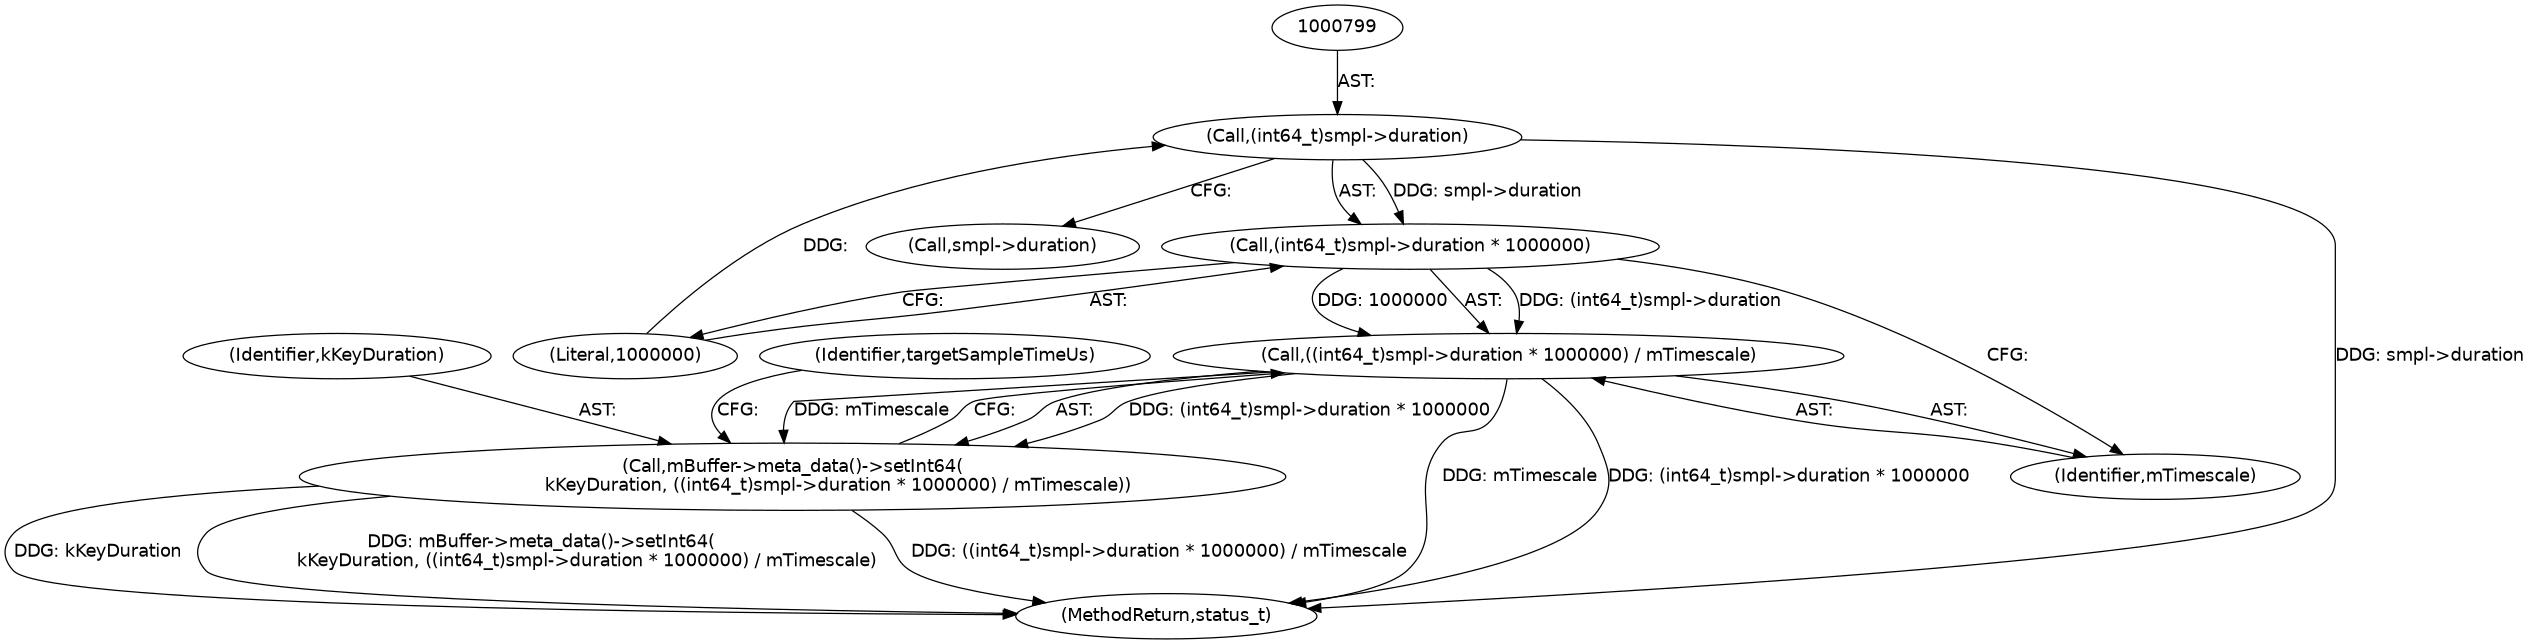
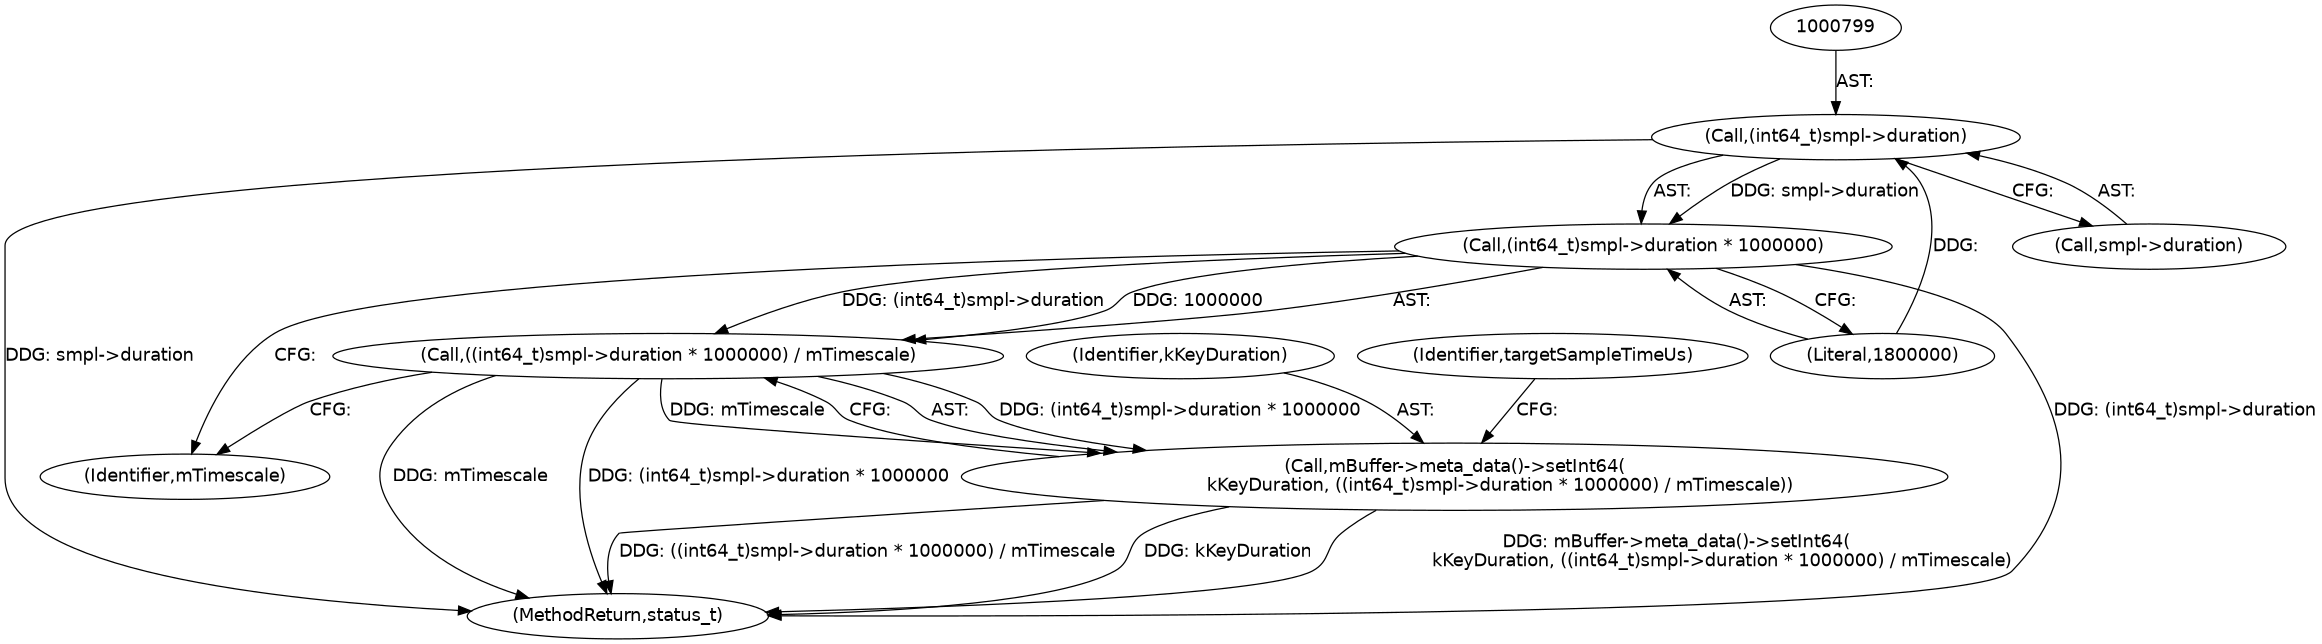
edge "(Call,smpl->duration)" -> "(Call,(int64_t)smpl->duration)": added, label "AST:"
node "(Literal,1000000)": label "(Literal,1000000)" -> "(Literal,1800000)"
edge "(Call,((int64_t)smpl->duration * 1000000) / mTimescale)" -> "(Identifier,mTimescale)": label "AST: " -> "CFG: "
edge "(Identifier,mTimescale)" -> "(Call,((int64_t)smpl->duration * 1000000) / mTimescale)": removed, label "AST:"
edge "(Call,(int64_t)smpl->duration * 1000000)" -> "(MethodReturn,status_t)": added, label "DDG: (int64_t)smpl->duration"
